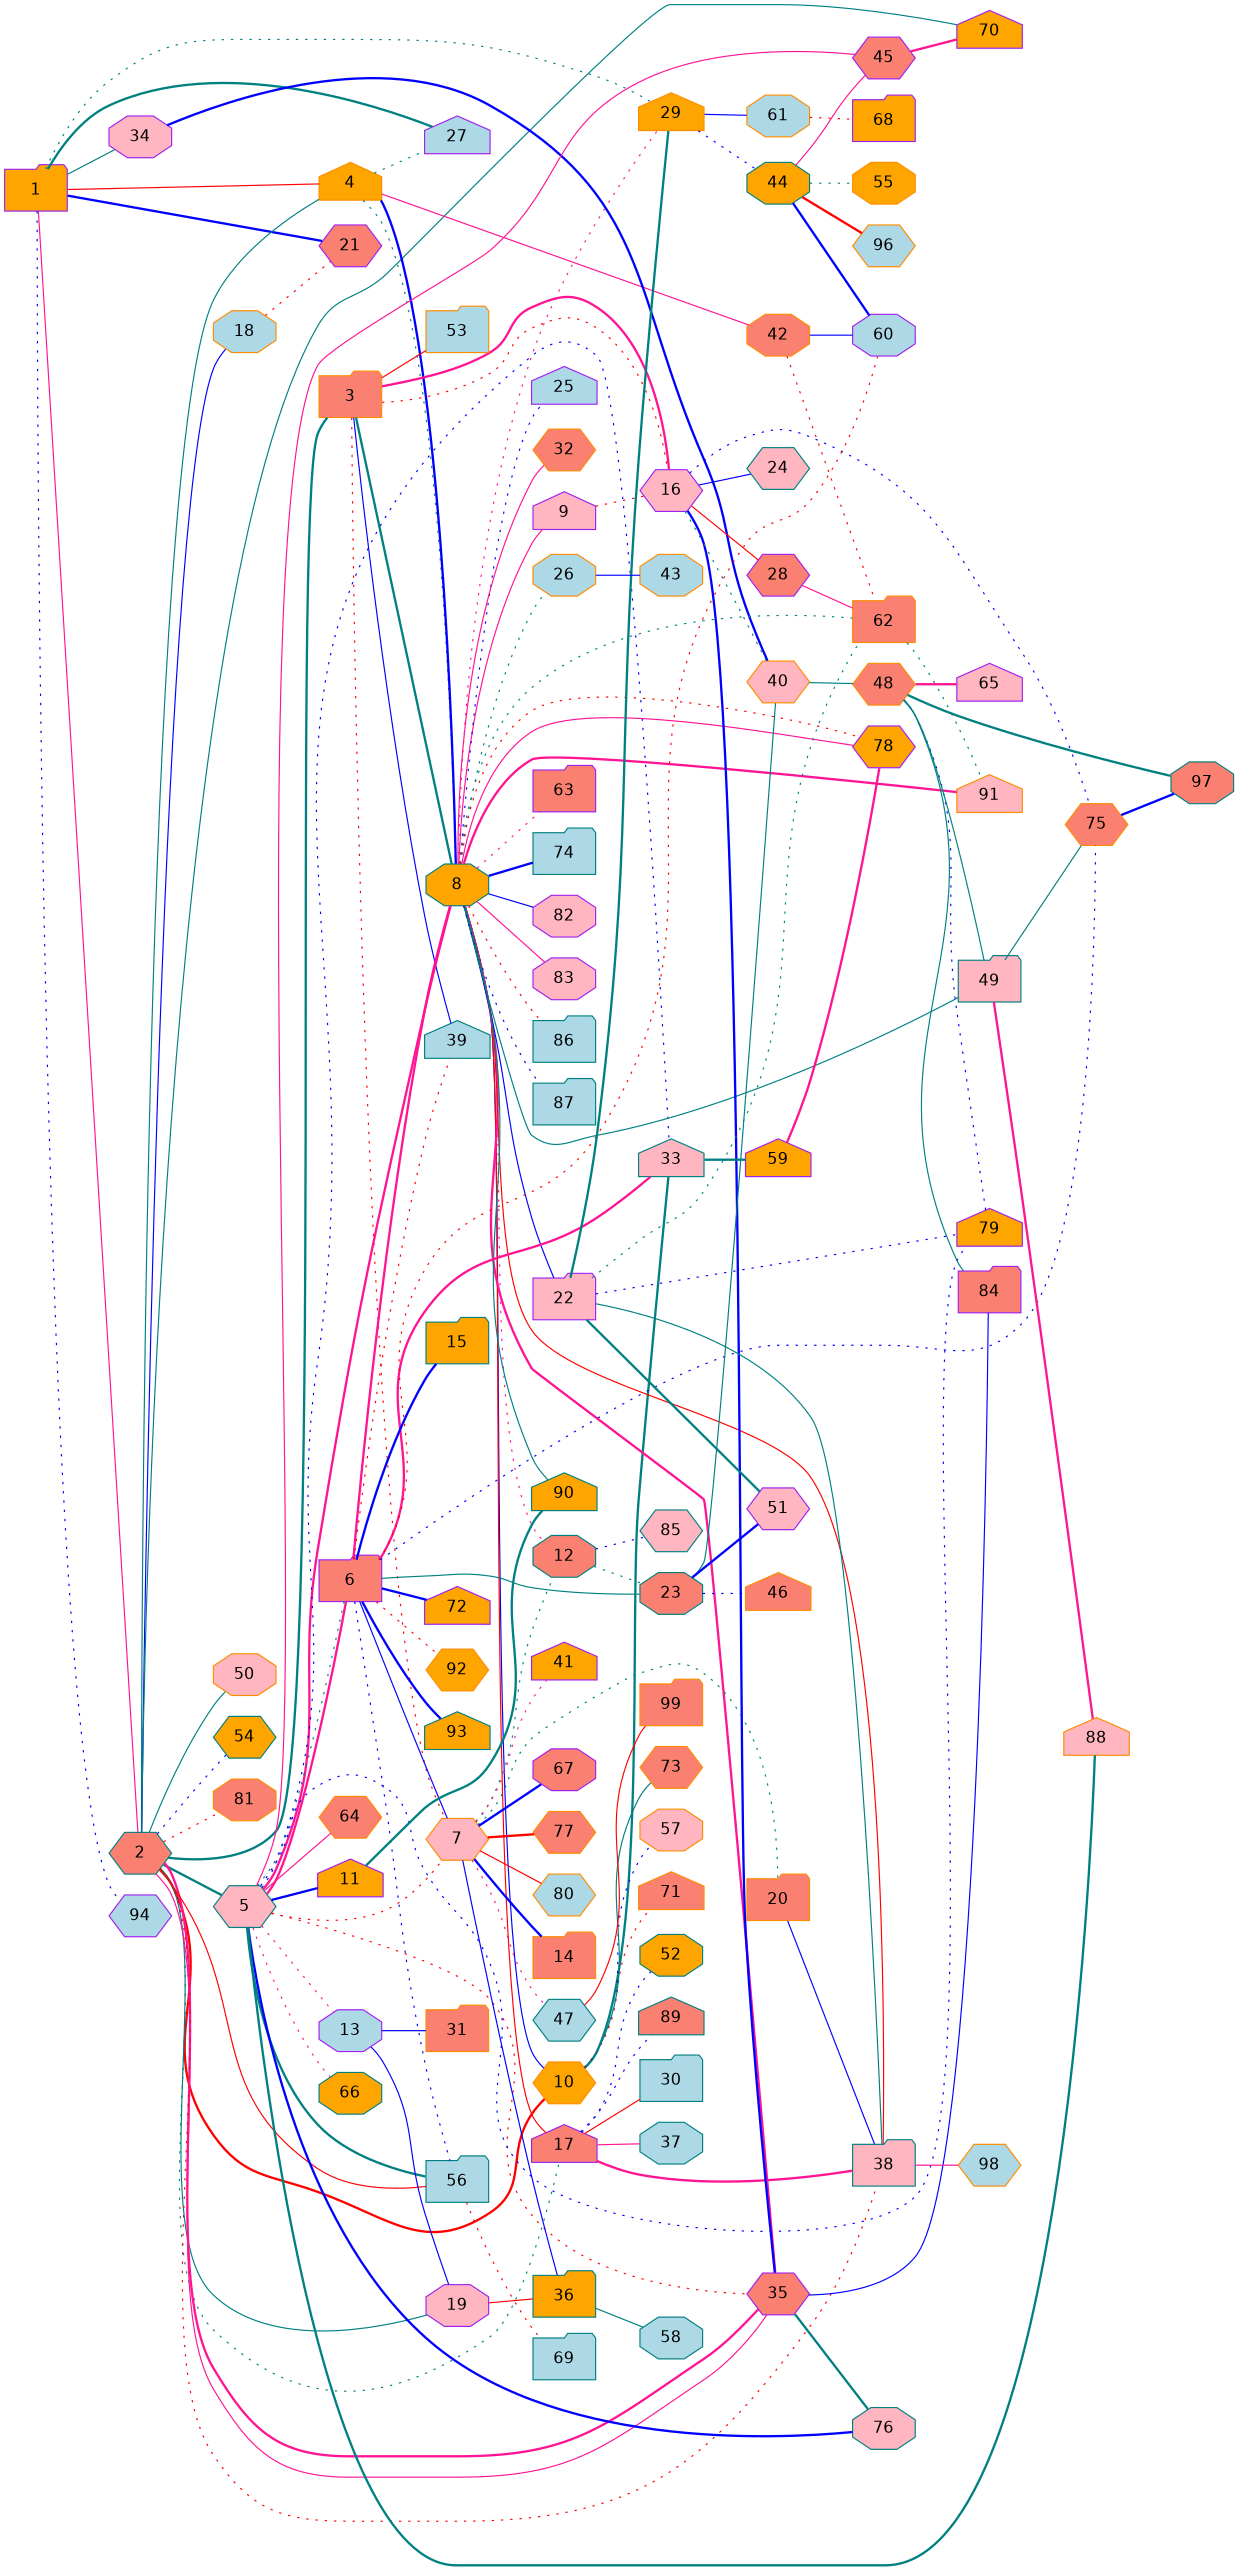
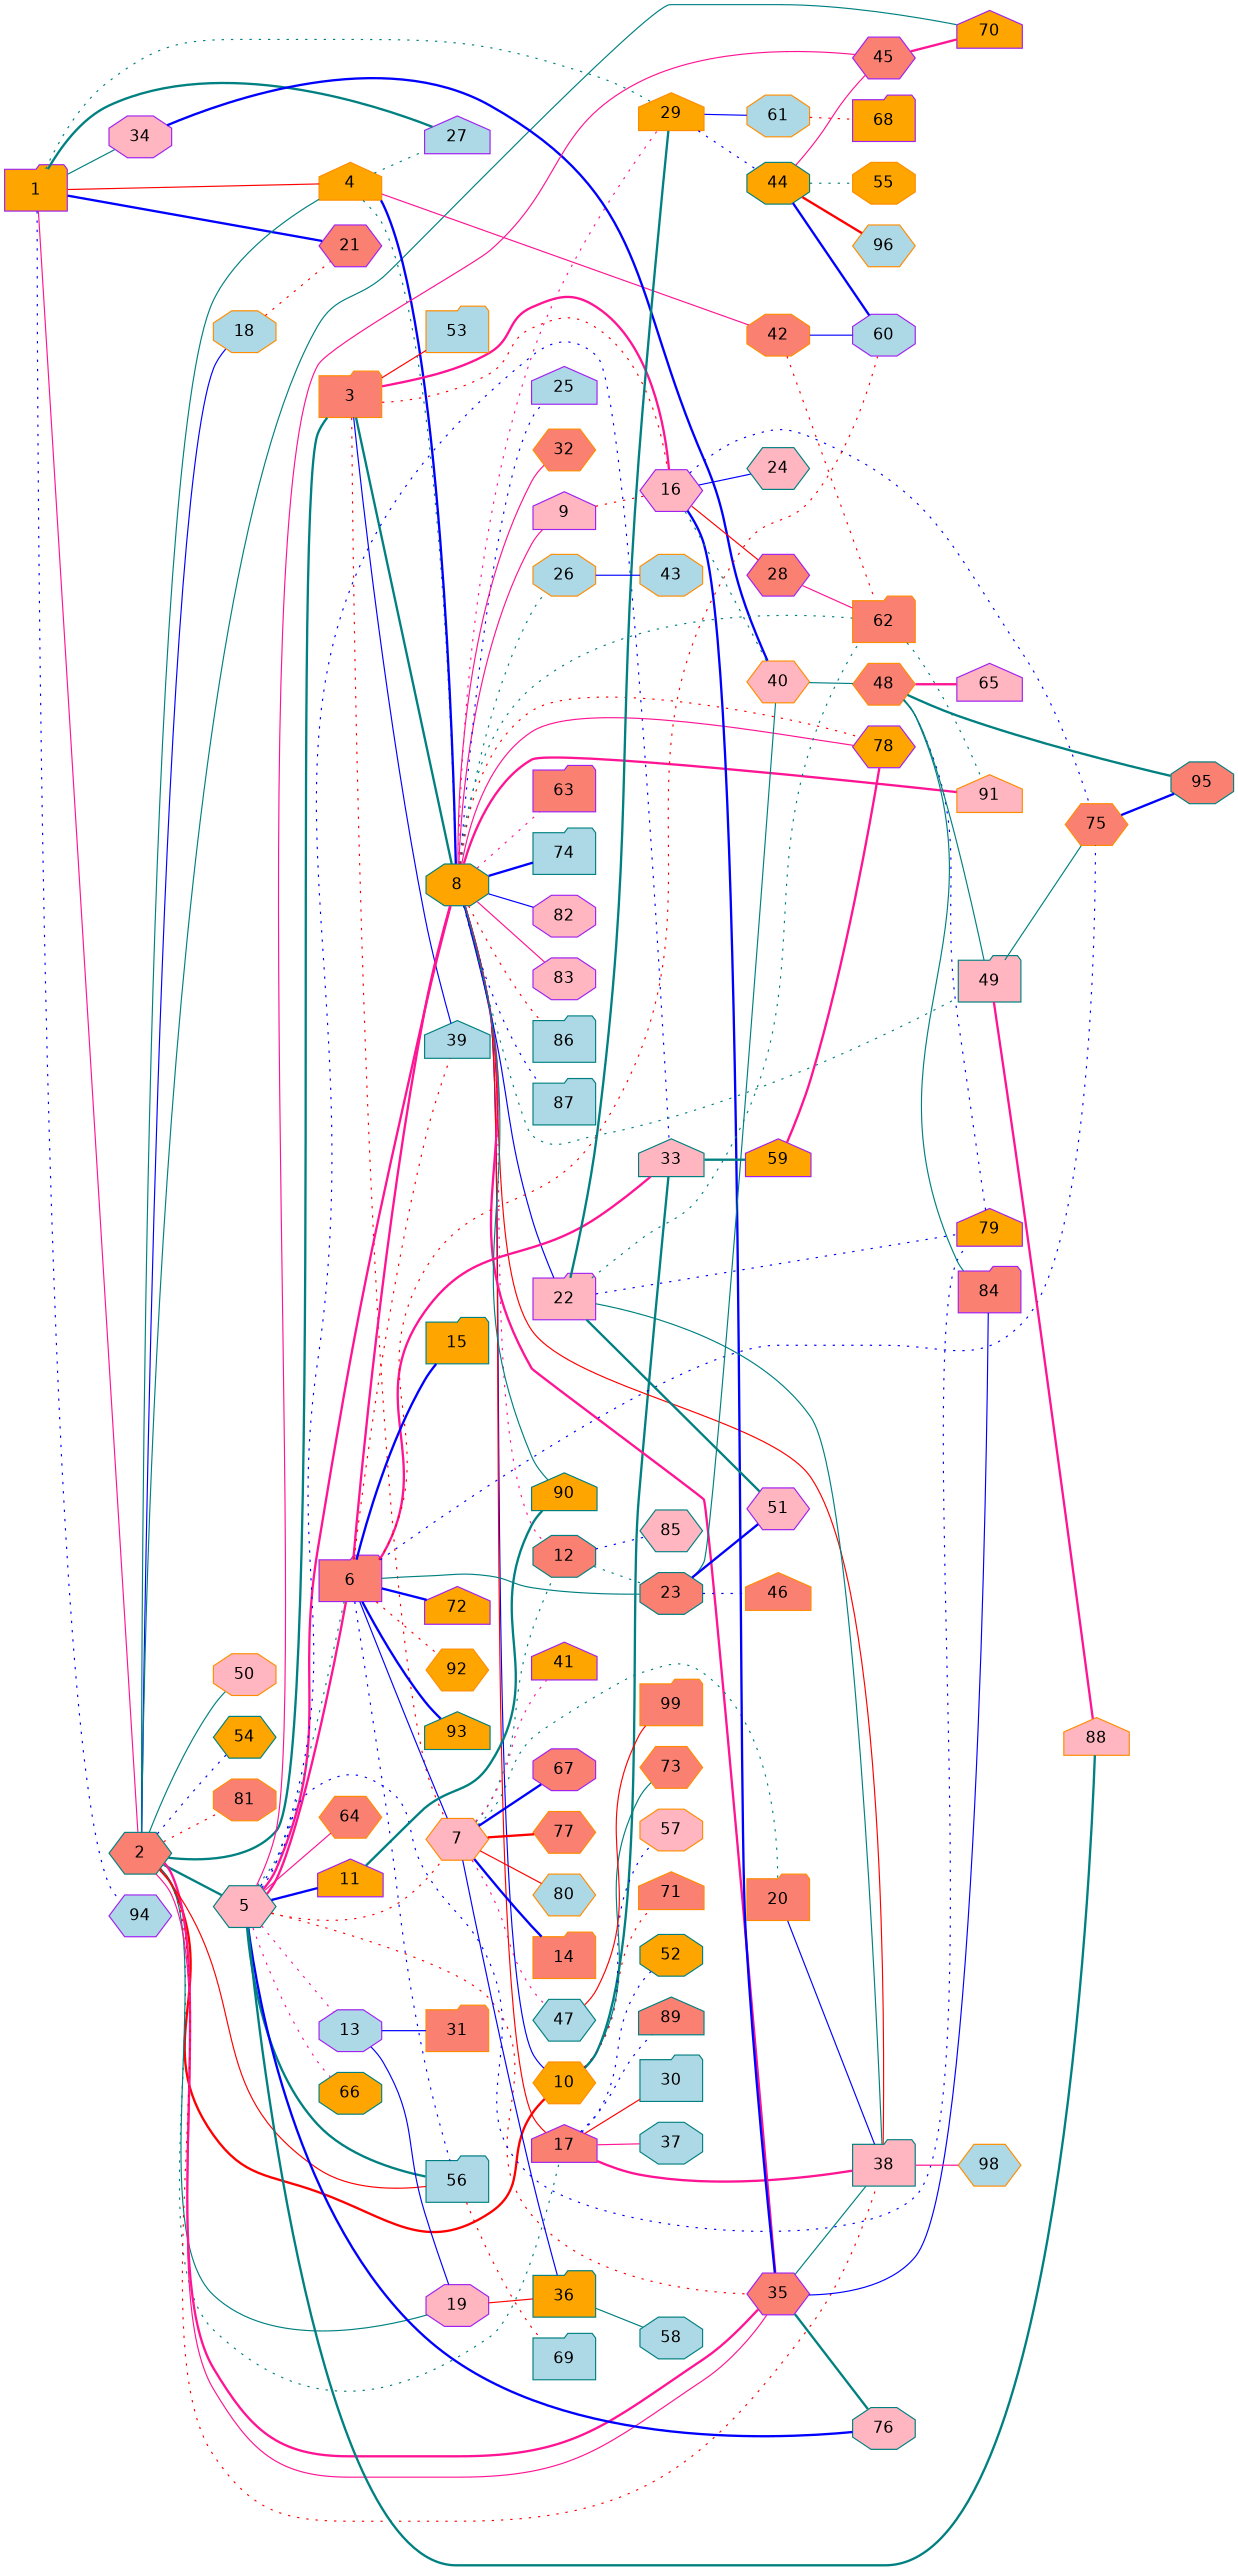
node "97": label "97" -> "95"
edge "8" -- "49": style solid -> dotted
edge "38" -- "35": added
